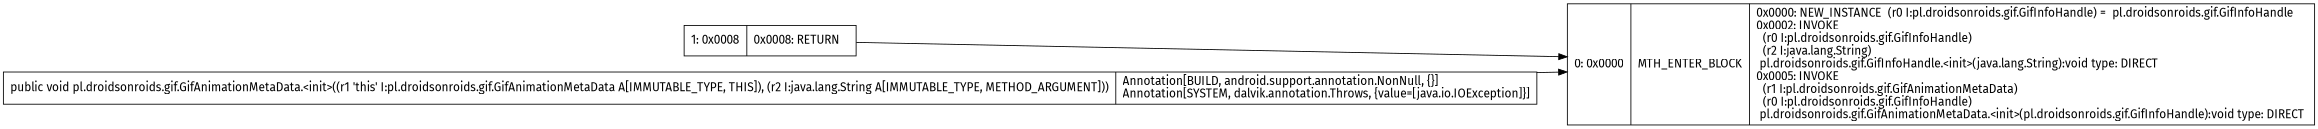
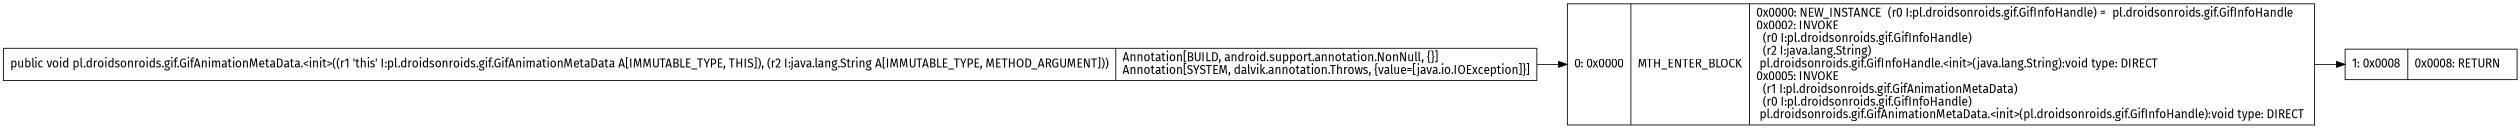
edge "1: 0x0008" -> "0: 0x0000": reversed
